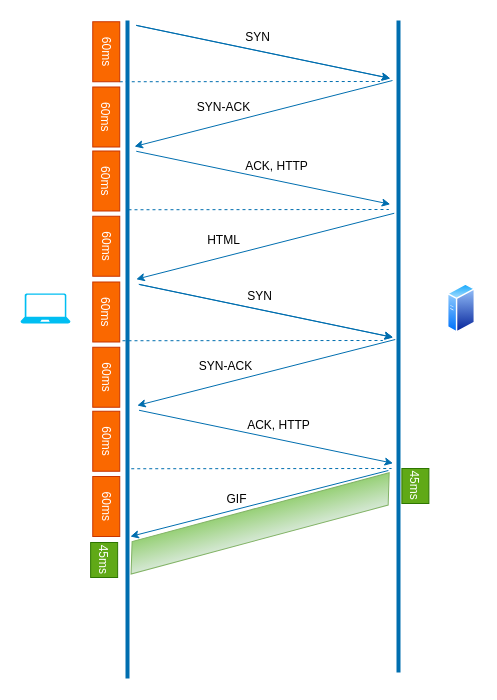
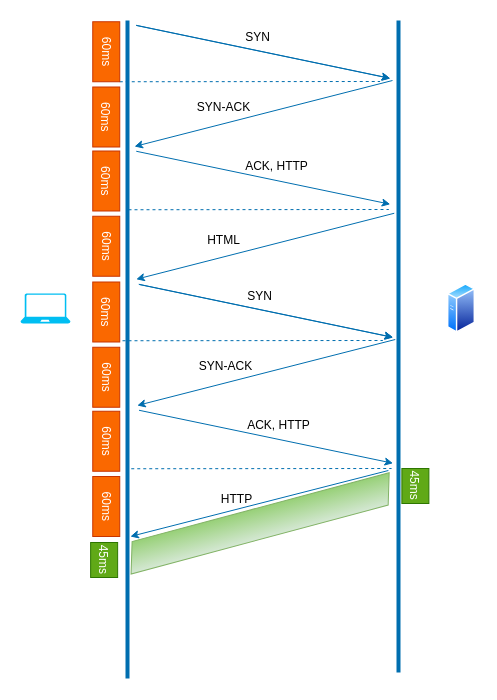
node "GIF": label "GIF" -> "HTTP"
